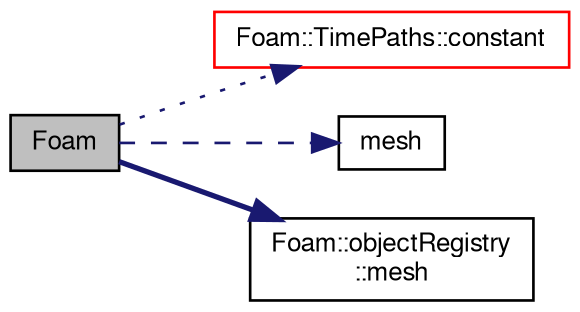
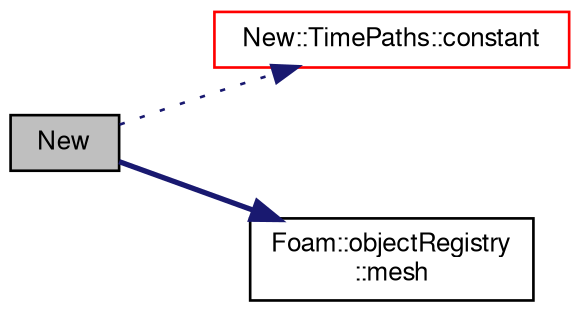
node "Foam::TimePaths::constant": label "Foam::TimePaths::constant" -> "New::TimePaths::constant"
node "Foam": label "Foam" -> "New"
node "mesh": removed
